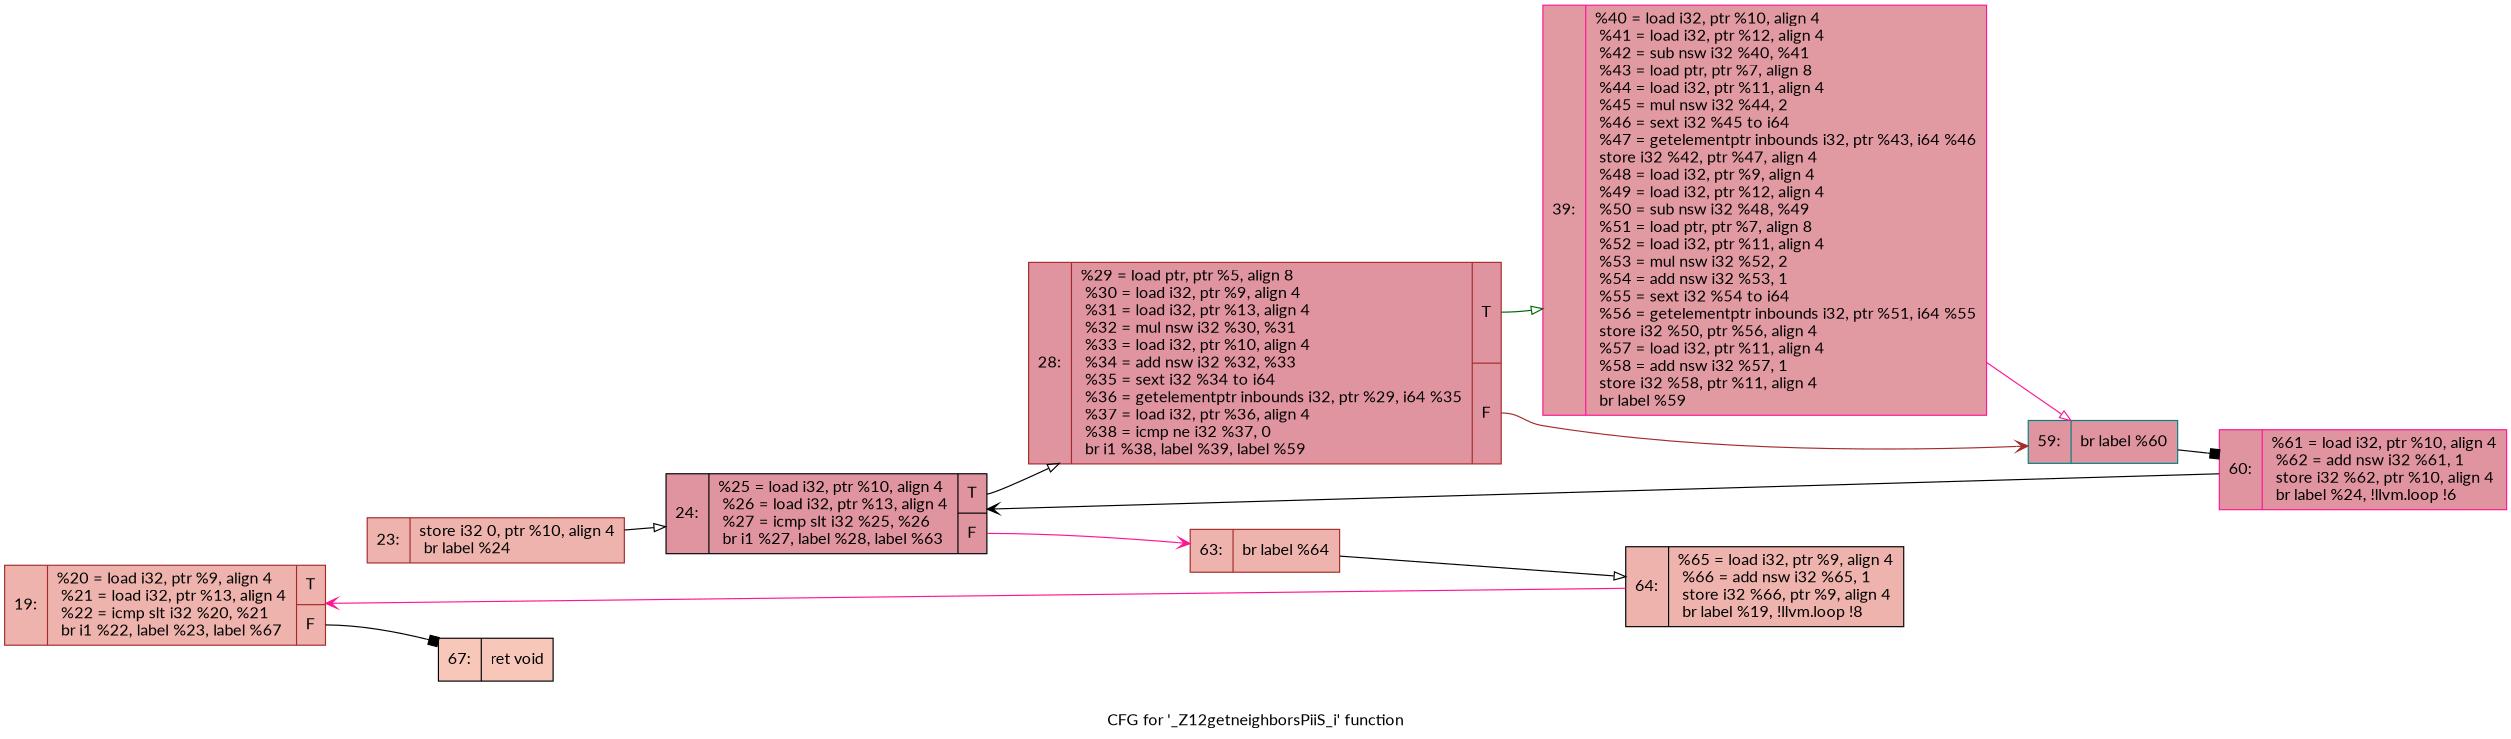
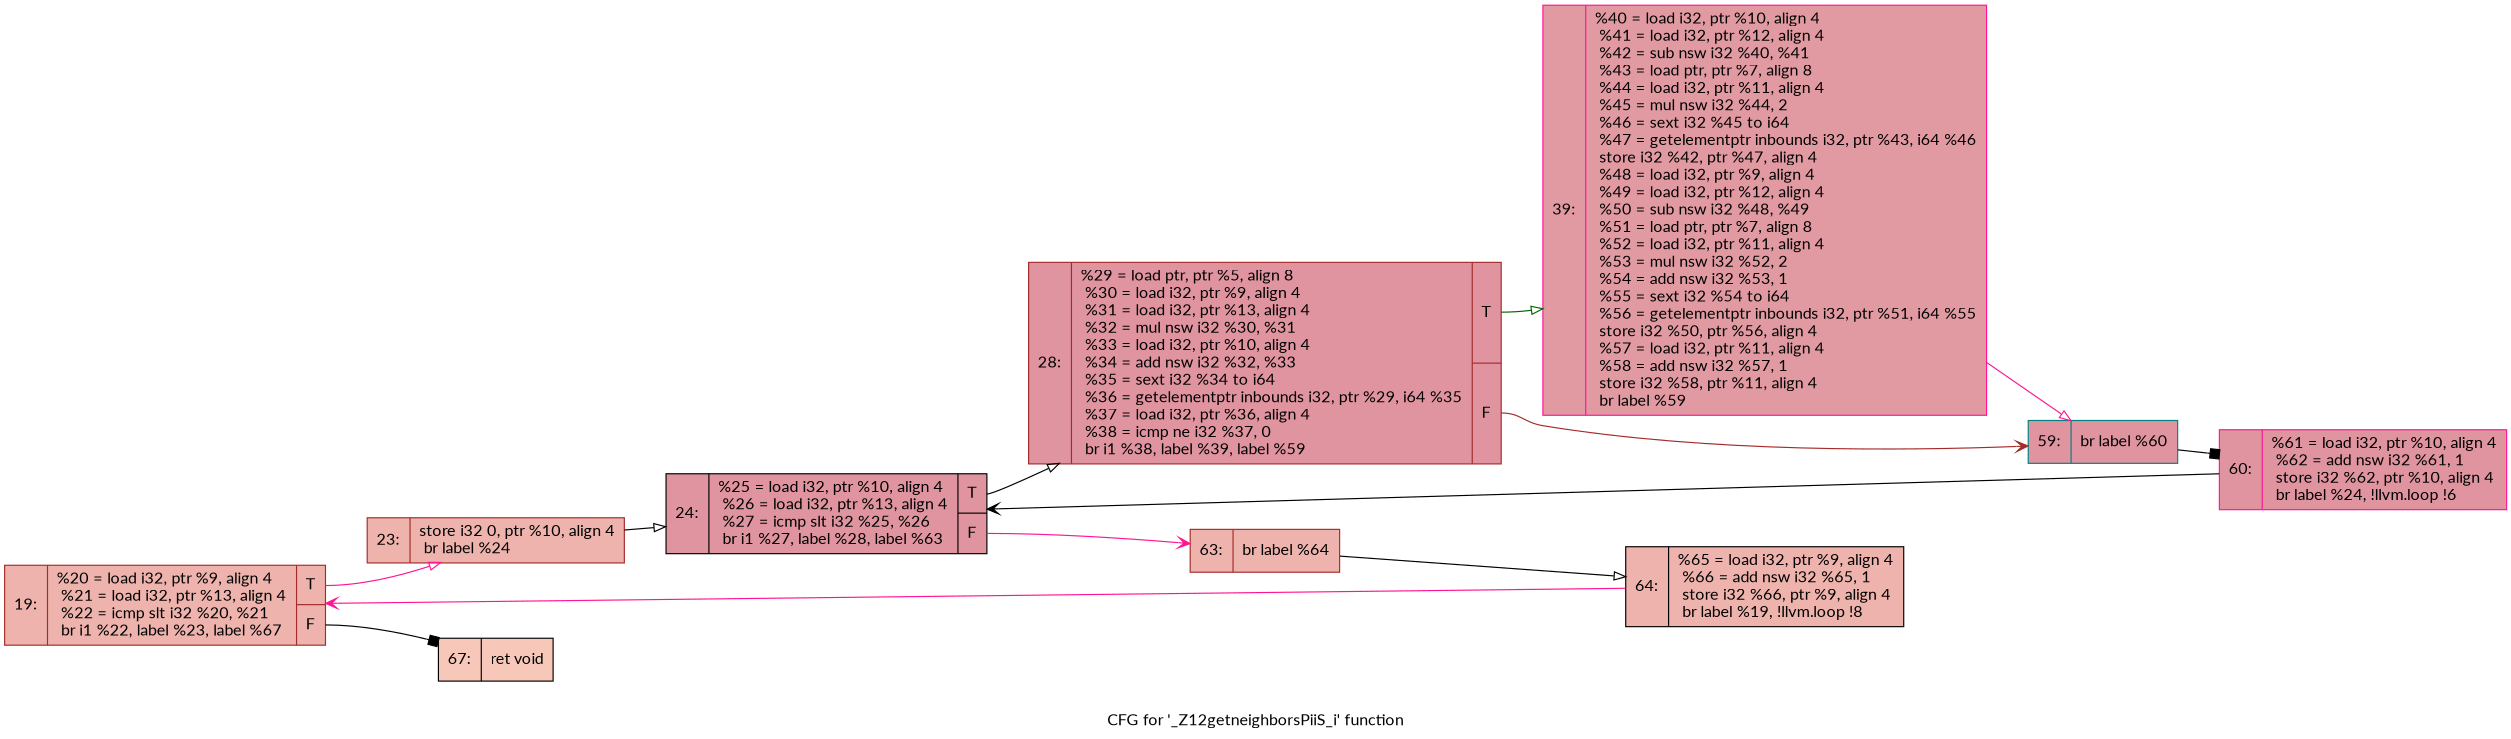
edge "19:" -> "23:": added
